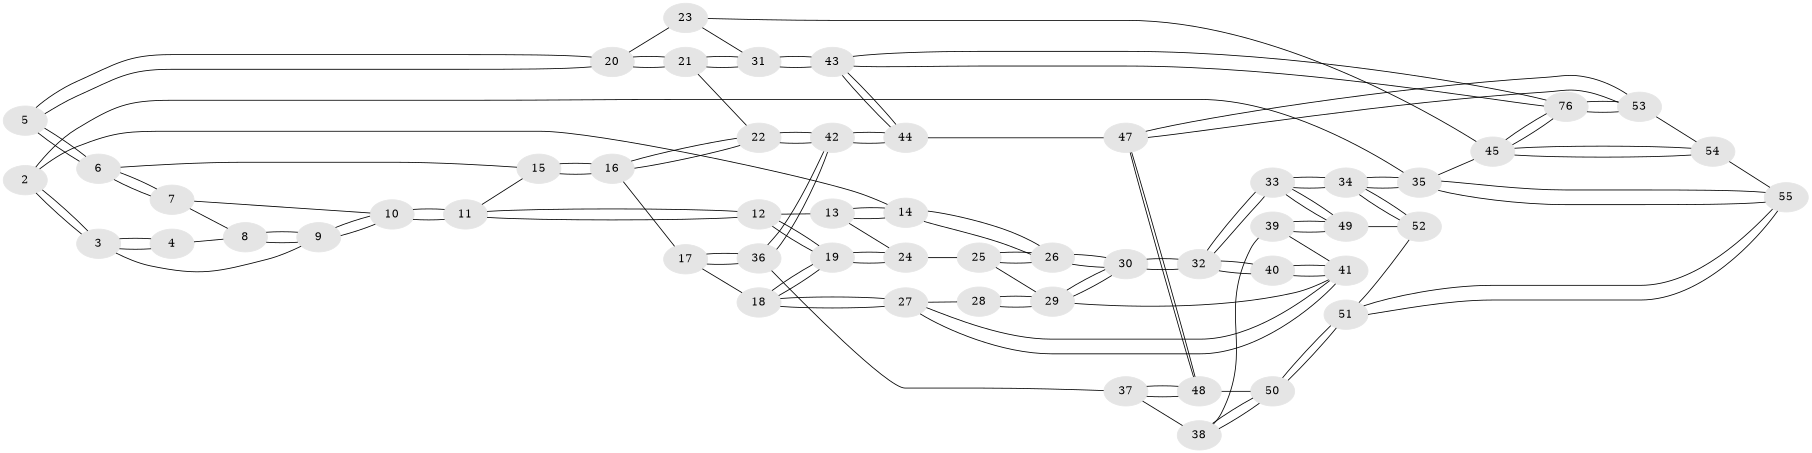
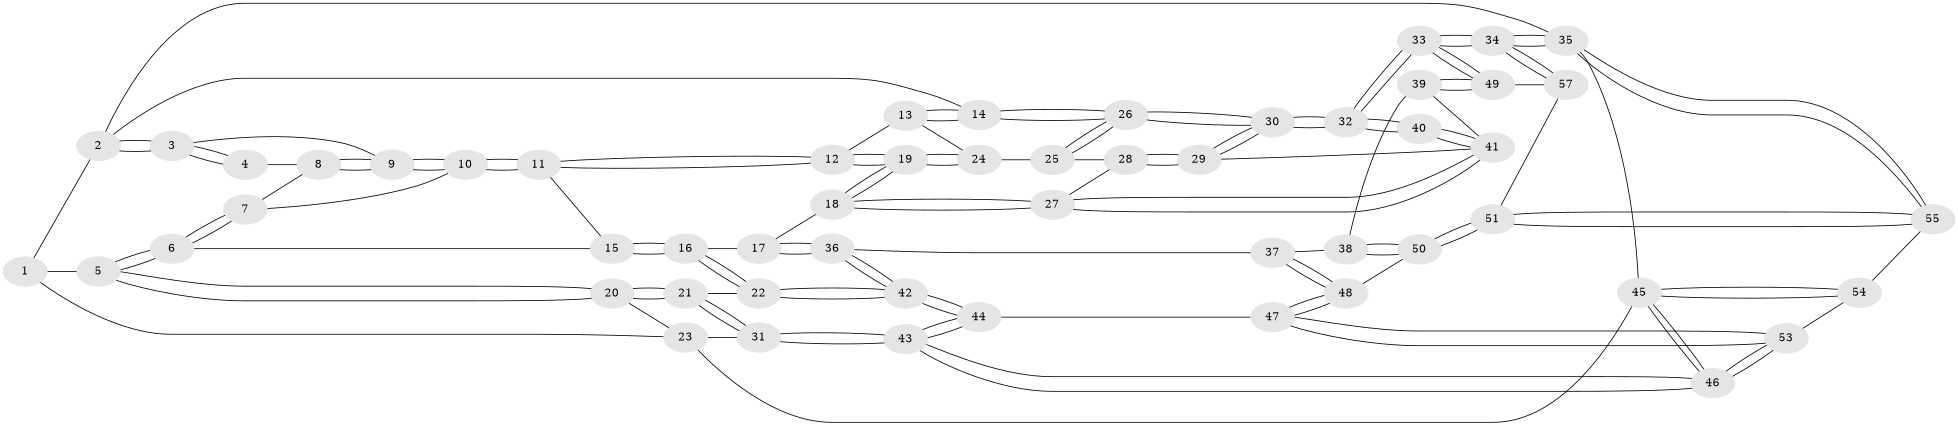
node "76": label "76" -> "46"
node "52": label "52" -> "57"
node "1": added
edge "25" -- "29": now "25" -- "28"
